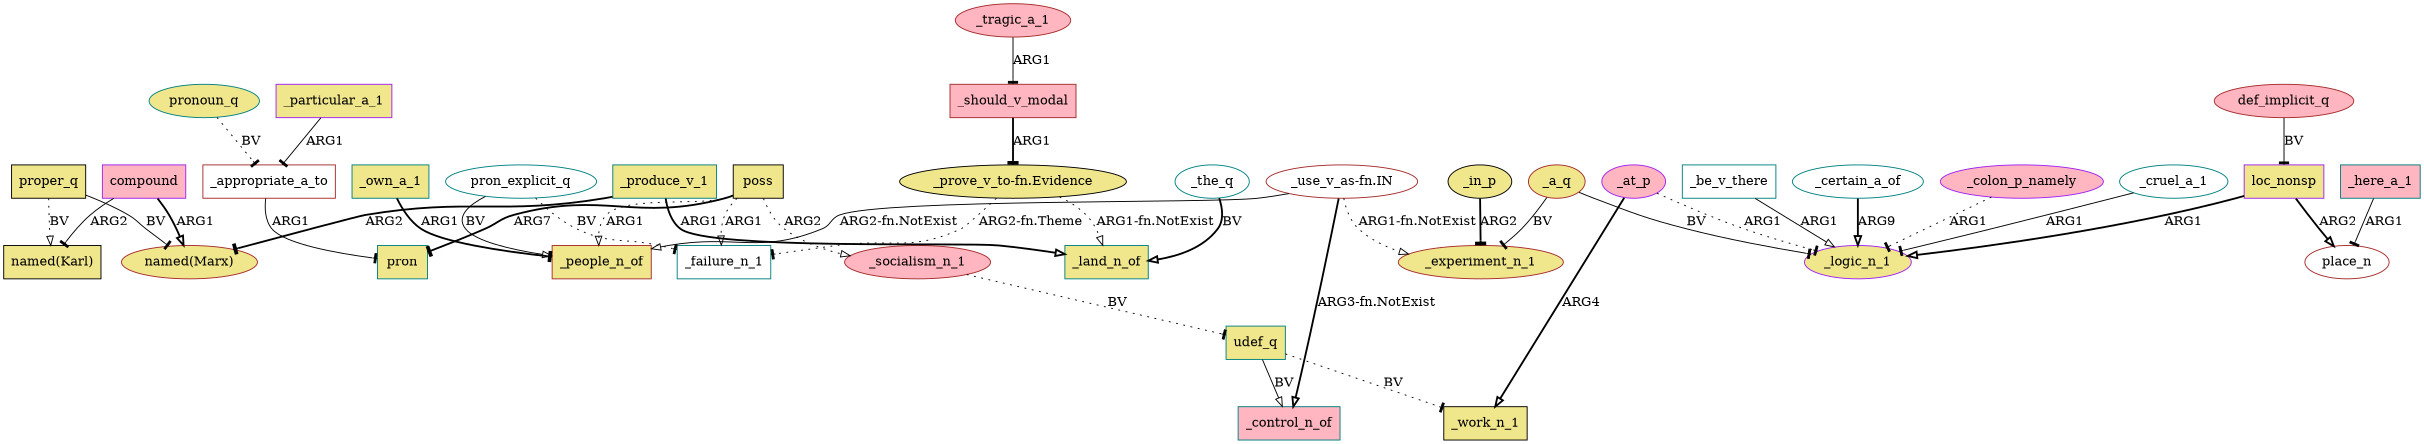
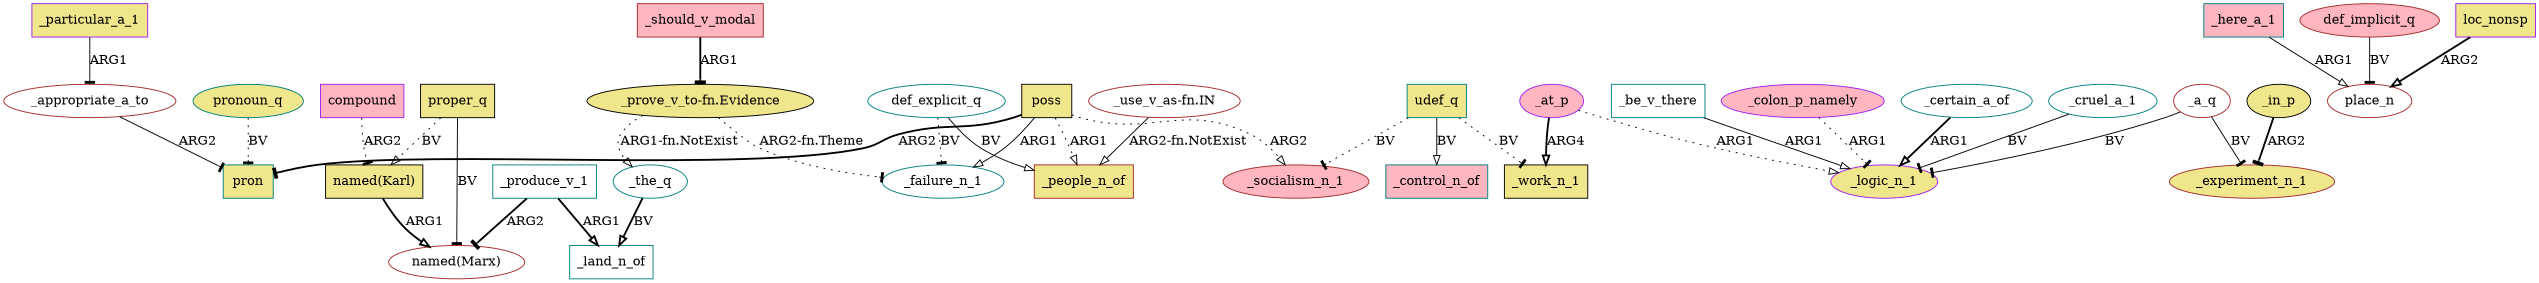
node "_tragic_a_1": removed
edge "pronoun_q" -> "_appropriate_a_to": now "pronoun_q" -> "pron"
edge "def_implicit_q" -> "loc_nonsp": now "def_implicit_q" -> "place_n"
node "_appropriate_a_to": shape box -> ellipse
node "_own_a_1": removed
node "pron_explicit_q": label "pron_explicit_q" -> "def_explicit_q"
node "_produce_v_1": fillcolor khaki -> white
node "_a_q": fillcolor khaki -> white
edge "_prove_v_to-fn.Evidence" -> "_land_n_of": now "_prove_v_to-fn.Evidence" -> "_the_q"
edge "poss" -> "_failure_n_1": style dotted -> solid
edge "compound" -> "named(Karl)": style solid -> dotted
edge "compound" -> "named(Marx)": now "named(Karl)" -> "named(Marx)"
edge "_here_a_1" -> "place_n": arrowhead tee -> onormal
edge "_appropriate_a_to" -> "pron": label "ARG1" -> "ARG2"
edge "poss" -> "pron": label "ARG7" -> "ARG2"
edge "_certain_a_of" -> "_logic_n_1": label "ARG9" -> "ARG1"
edge "_cruel_a_1" -> "_logic_n_1": label "ARG1" -> "BV"
edge "_at_p" -> "_logic_n_1": arrowhead tee -> onormal
edge "loc_nonsp" -> "_logic_n_1": removed, label "ARG1"
edge "_use_v_as-fn.IN" -> "_experiment_n_1": removed, label "ARG1-fn.NotExist"
node "named(Marx)": fillcolor khaki -> white
node "_failure_n_1": shape box -> ellipse
node "_land_n_of": fillcolor khaki -> white
edge "_use_v_as-fn.IN" -> "_control_n_of": removed, label "ARG3-fn.NotExist"
edge "_socialism_n_1" -> "udef_q": reversed
